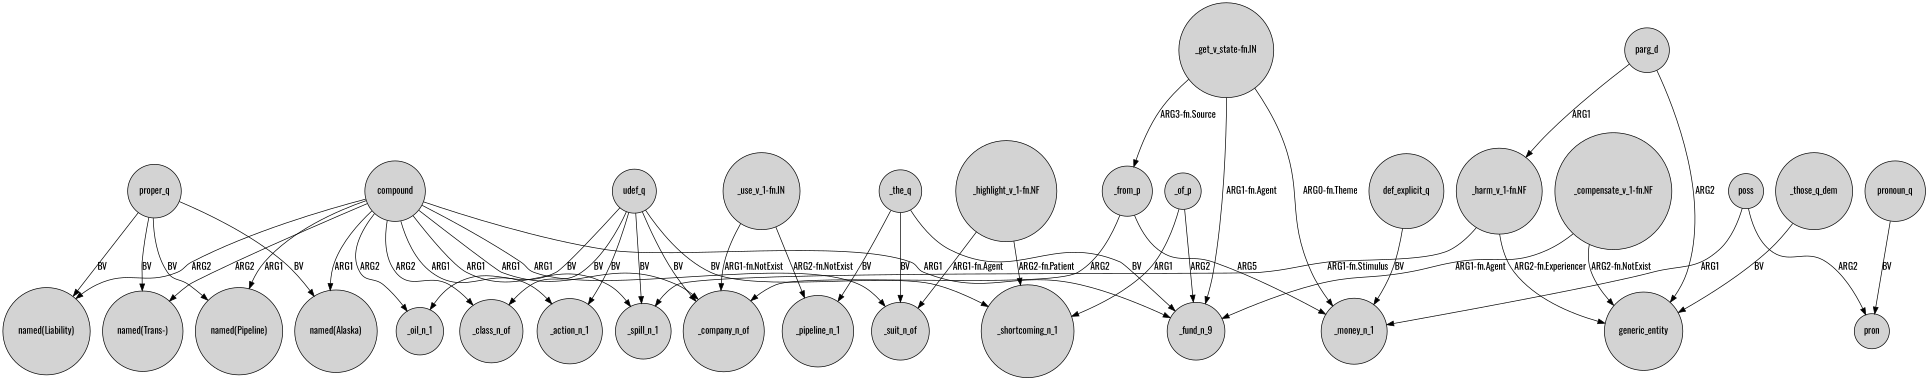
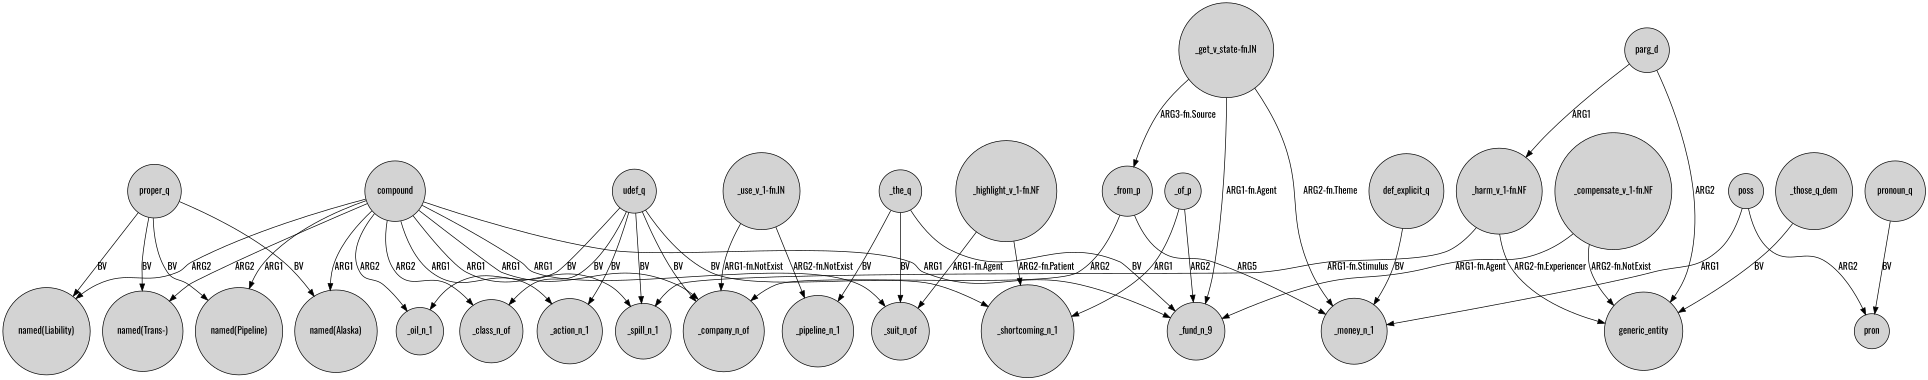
edge "_get_v_state-fn.IN" -> "_money_n_1": label "ARG0-fn.Theme" -> "ARG2-fn.Theme"
